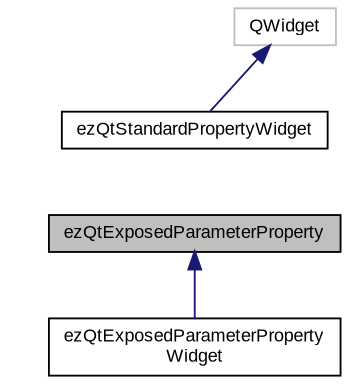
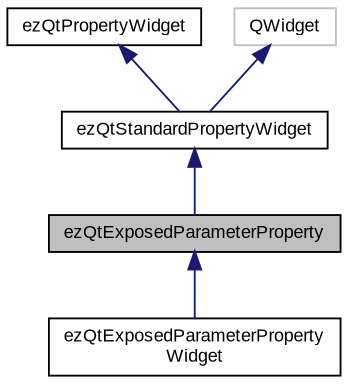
node "ezQtPropertyWidget": added
edge "ezQtExposedParameterProperty" -> "ezQtStandardPropertyWidget": added
